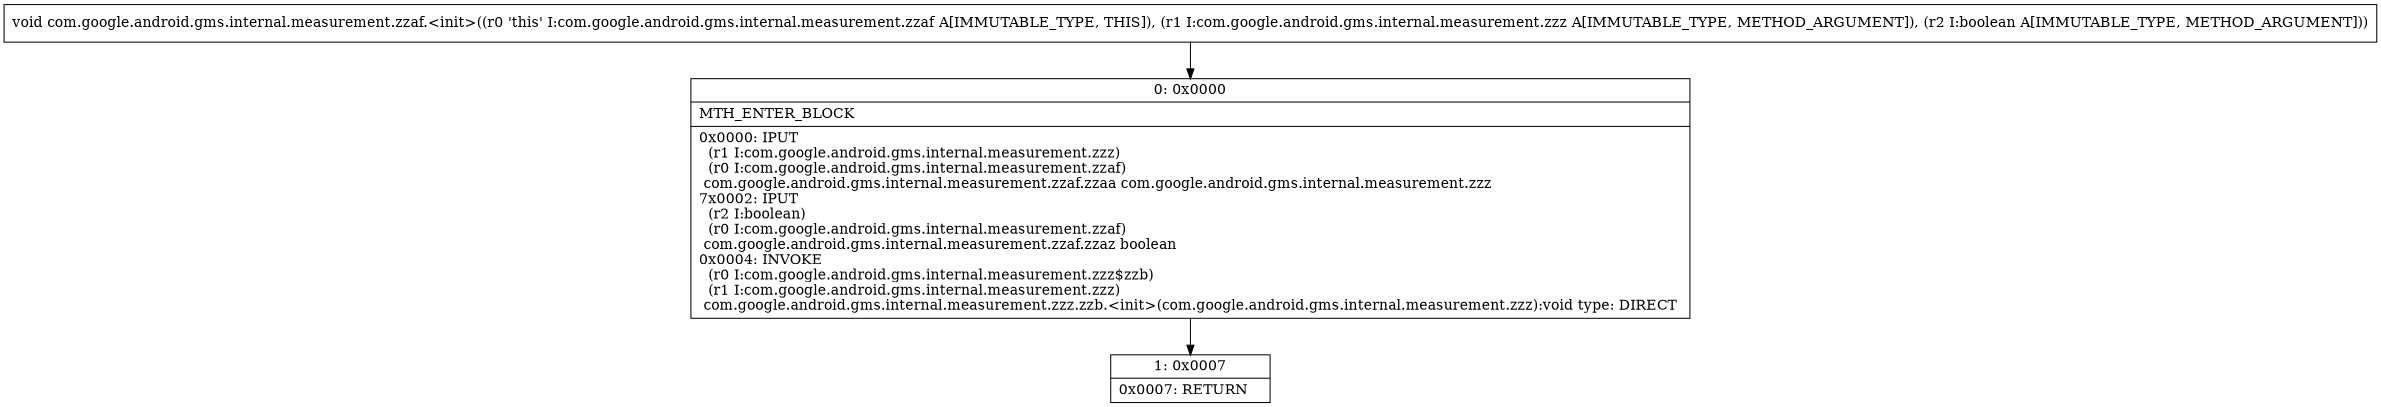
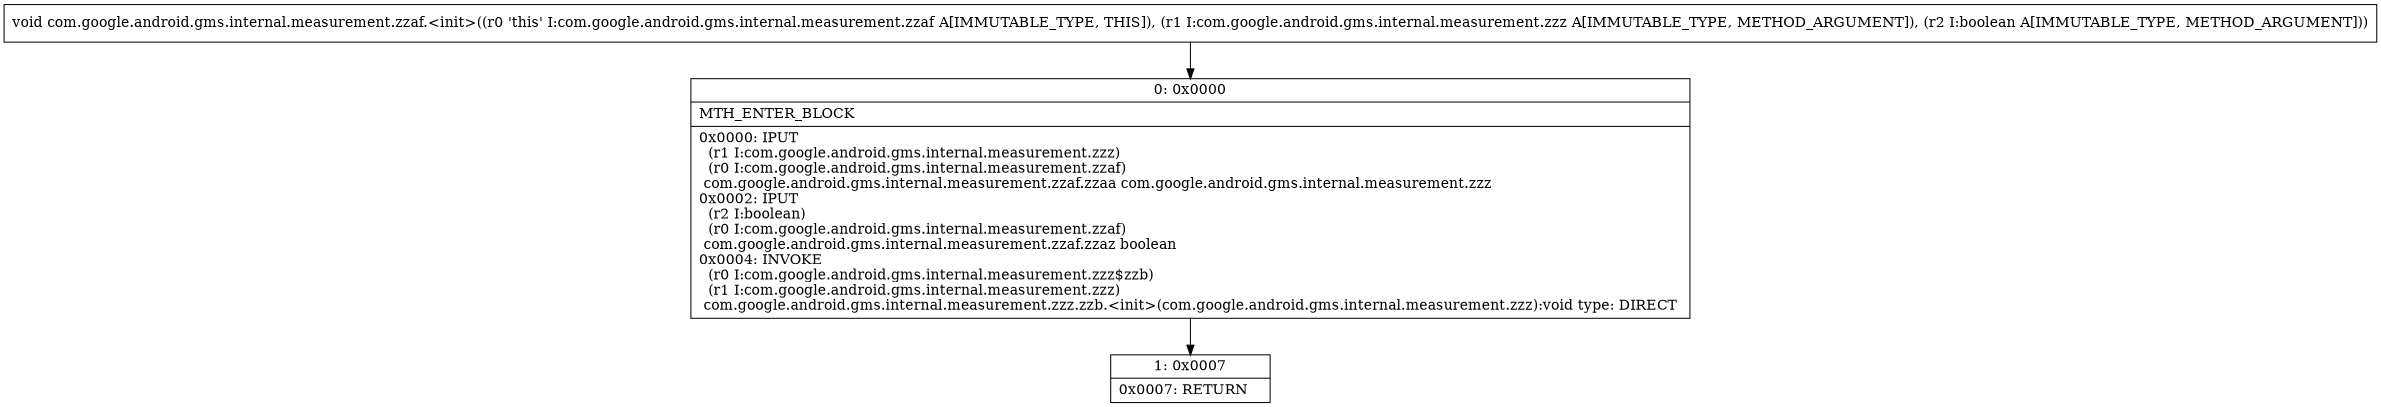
node "0: 0x0000": text "7x0002: IPUT" -> "0x0002: IPUT"
